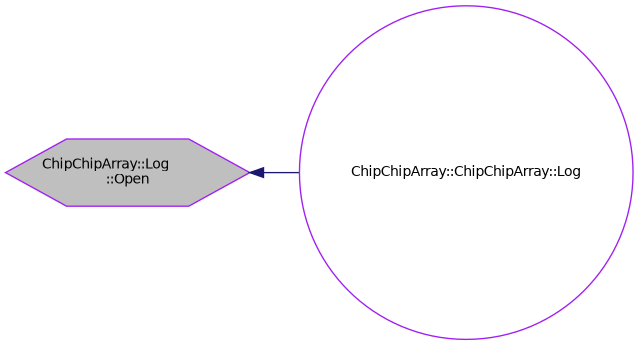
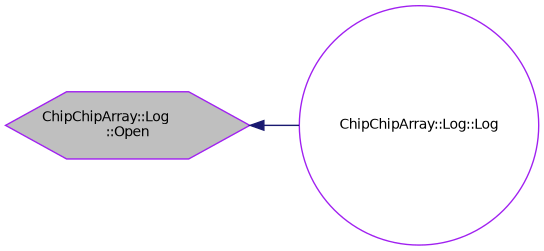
node "ChipChipArray::ChipChipArray::Log": label "ChipChipArray::ChipChipArray::Log" -> "ChipChipArray::Log::Log"
